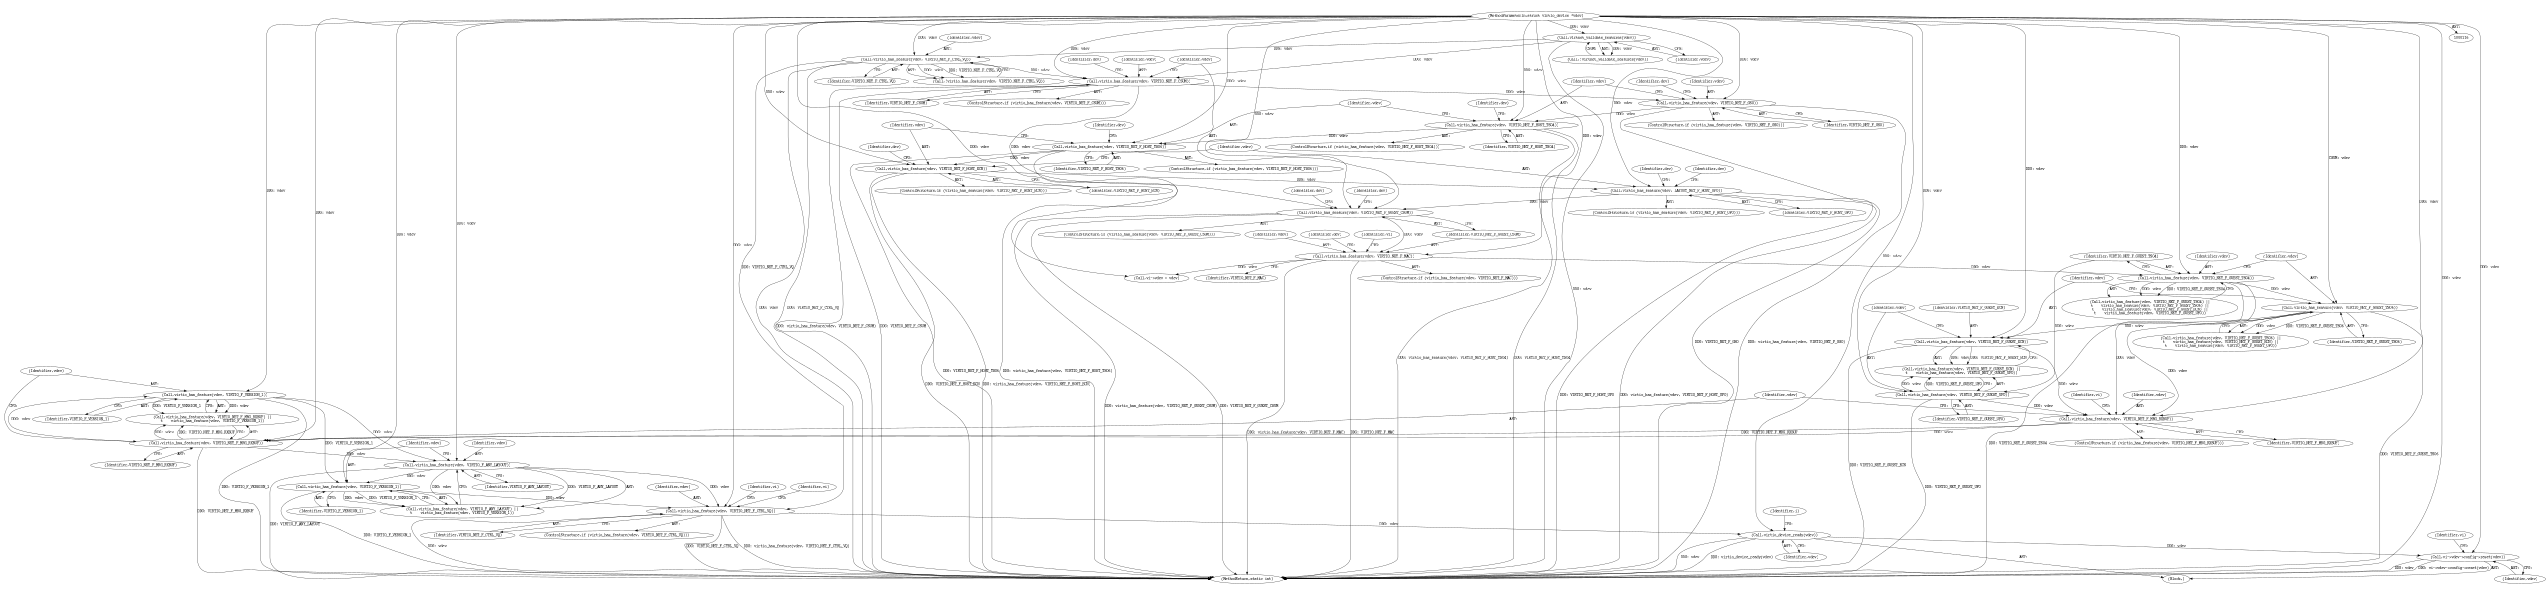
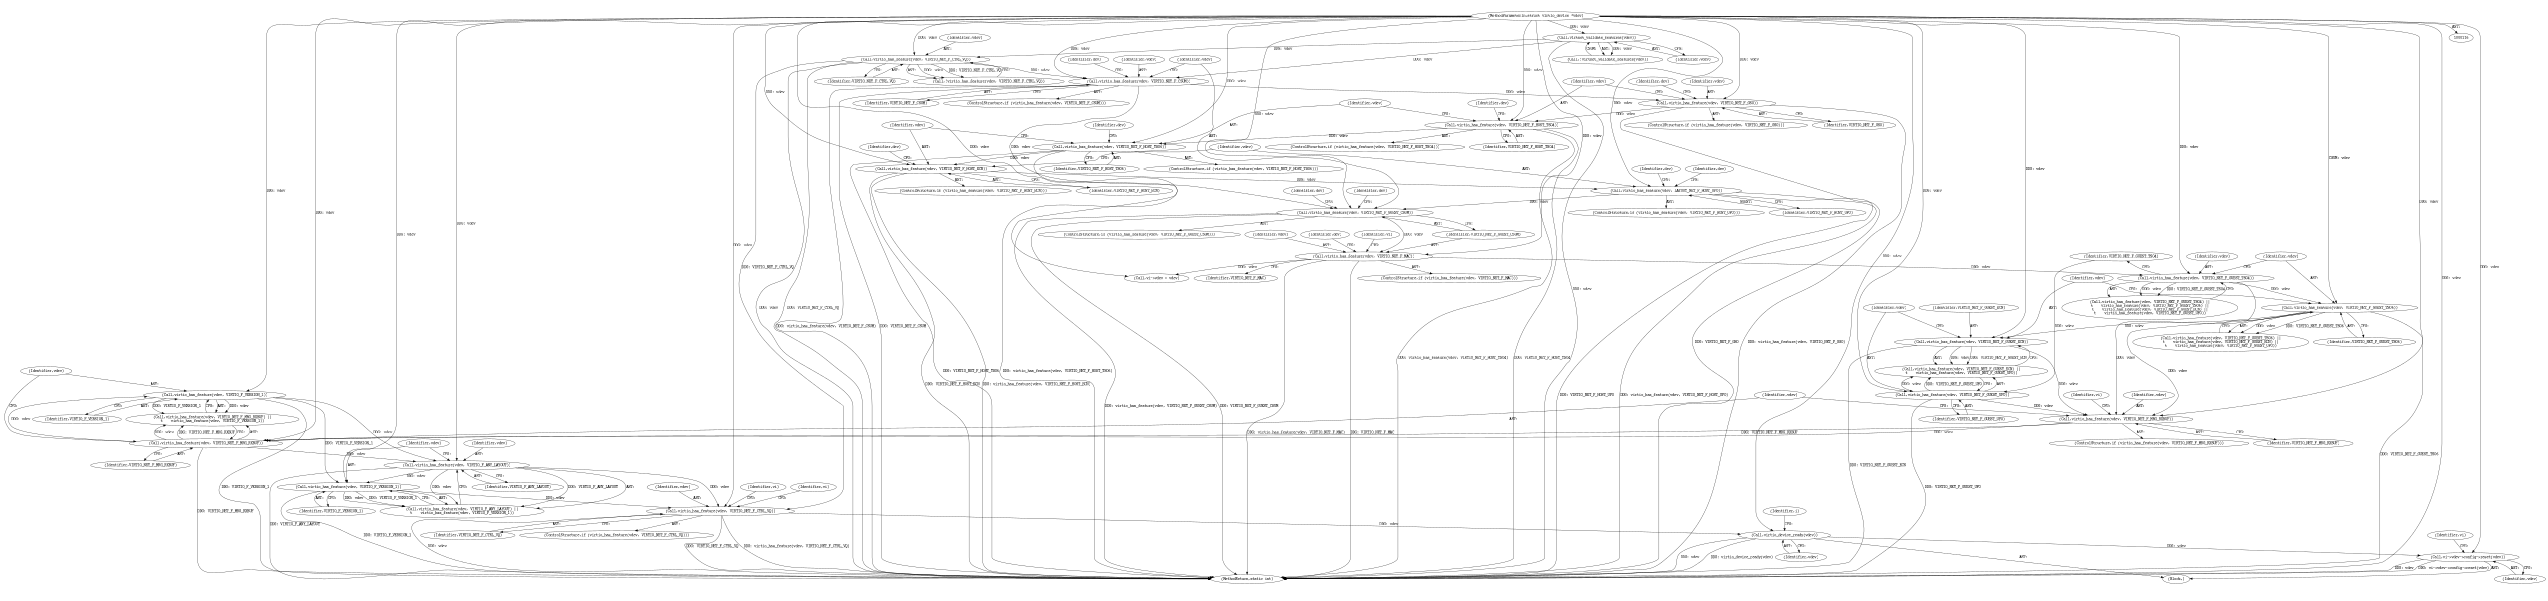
edge "(Identifier,VIRTIO_NET_F_HOST_UFO)" -> "(Call,virtio_has_feature(vdev, LAYOUT_NET_F_HOST_UFO))": label "AST: " -> "GUEST: "
edge "(Identifier,VIRTIO_NET_F_GUEST_TSO4)" -> "(Call,virtio_has_feature(vdev, VIRTIO_NET_F_GUEST_TSO4))": removed, label "AST:"
edge "(Call,virtio_has_feature(vdev, VIRTIO_NET_F_GUEST_TSO4))" -> "(MethodReturn,static int)": removed, label "DDG: VIRTIO_NET_F_GUEST_TSO4"
